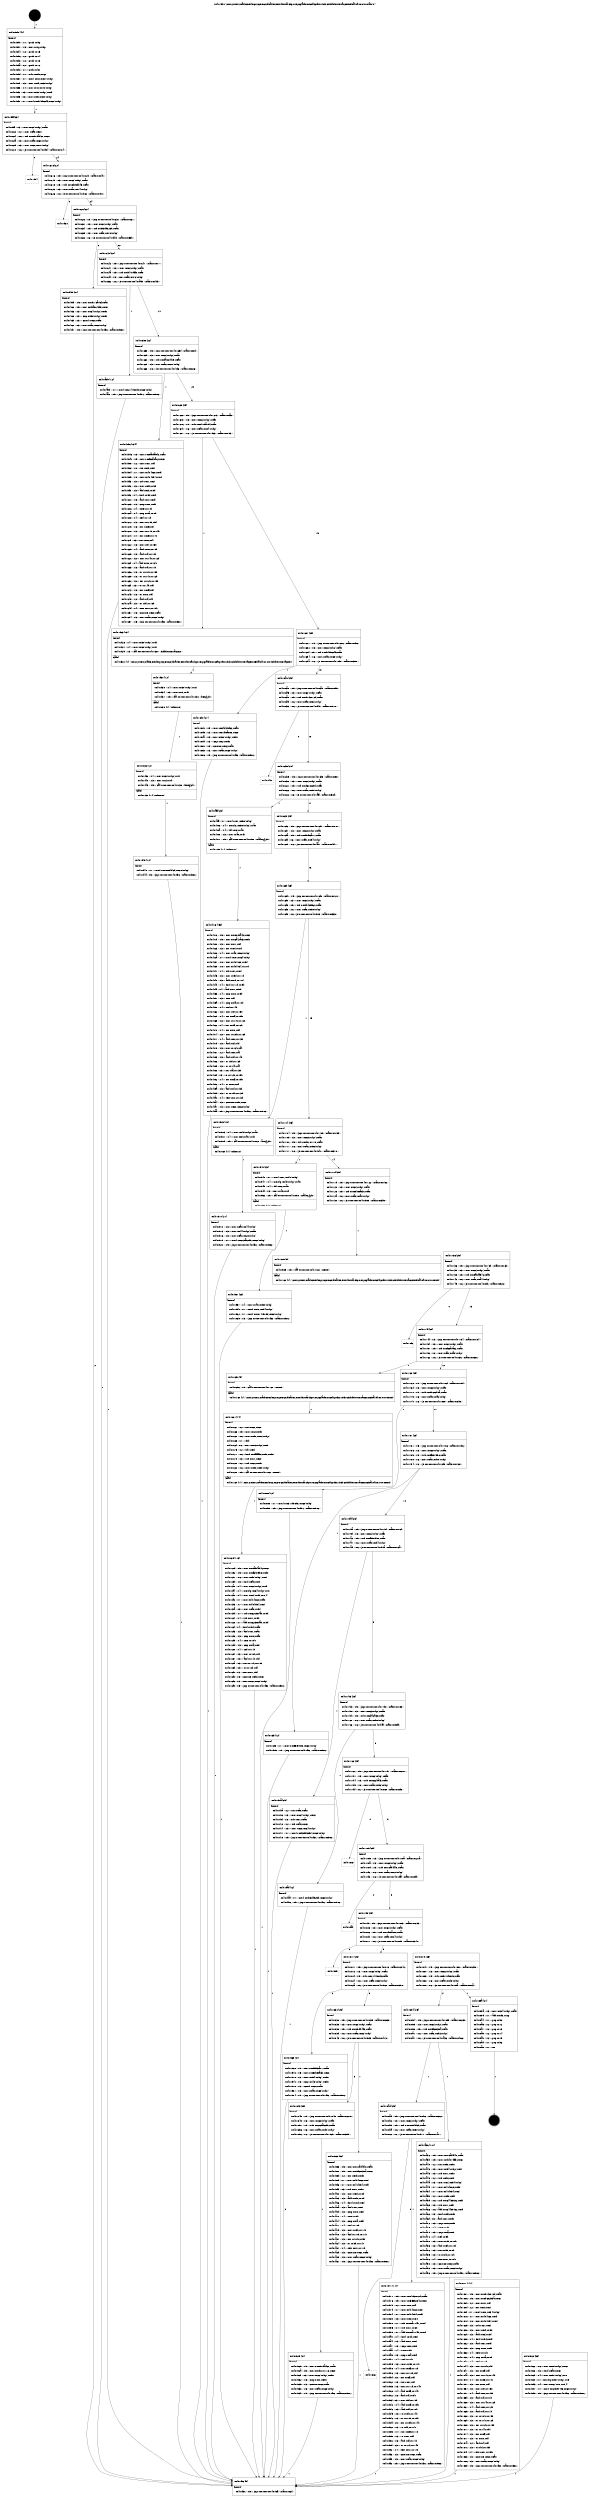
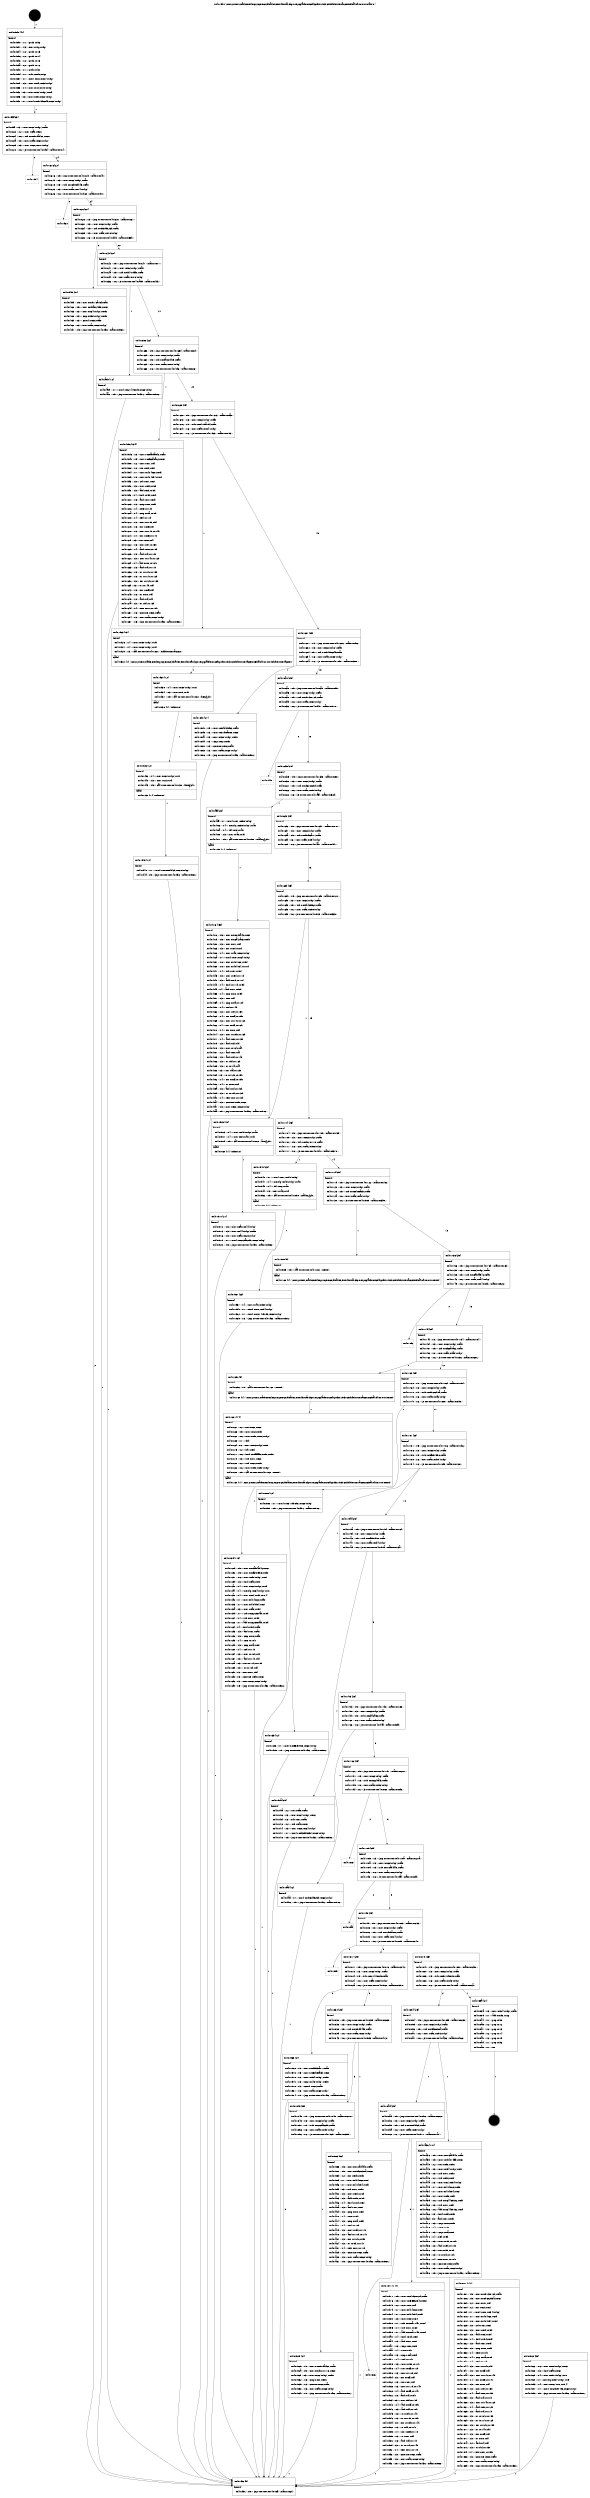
edge "0x40171d [25]" -> "0x401736 [25]": added, label "13"
